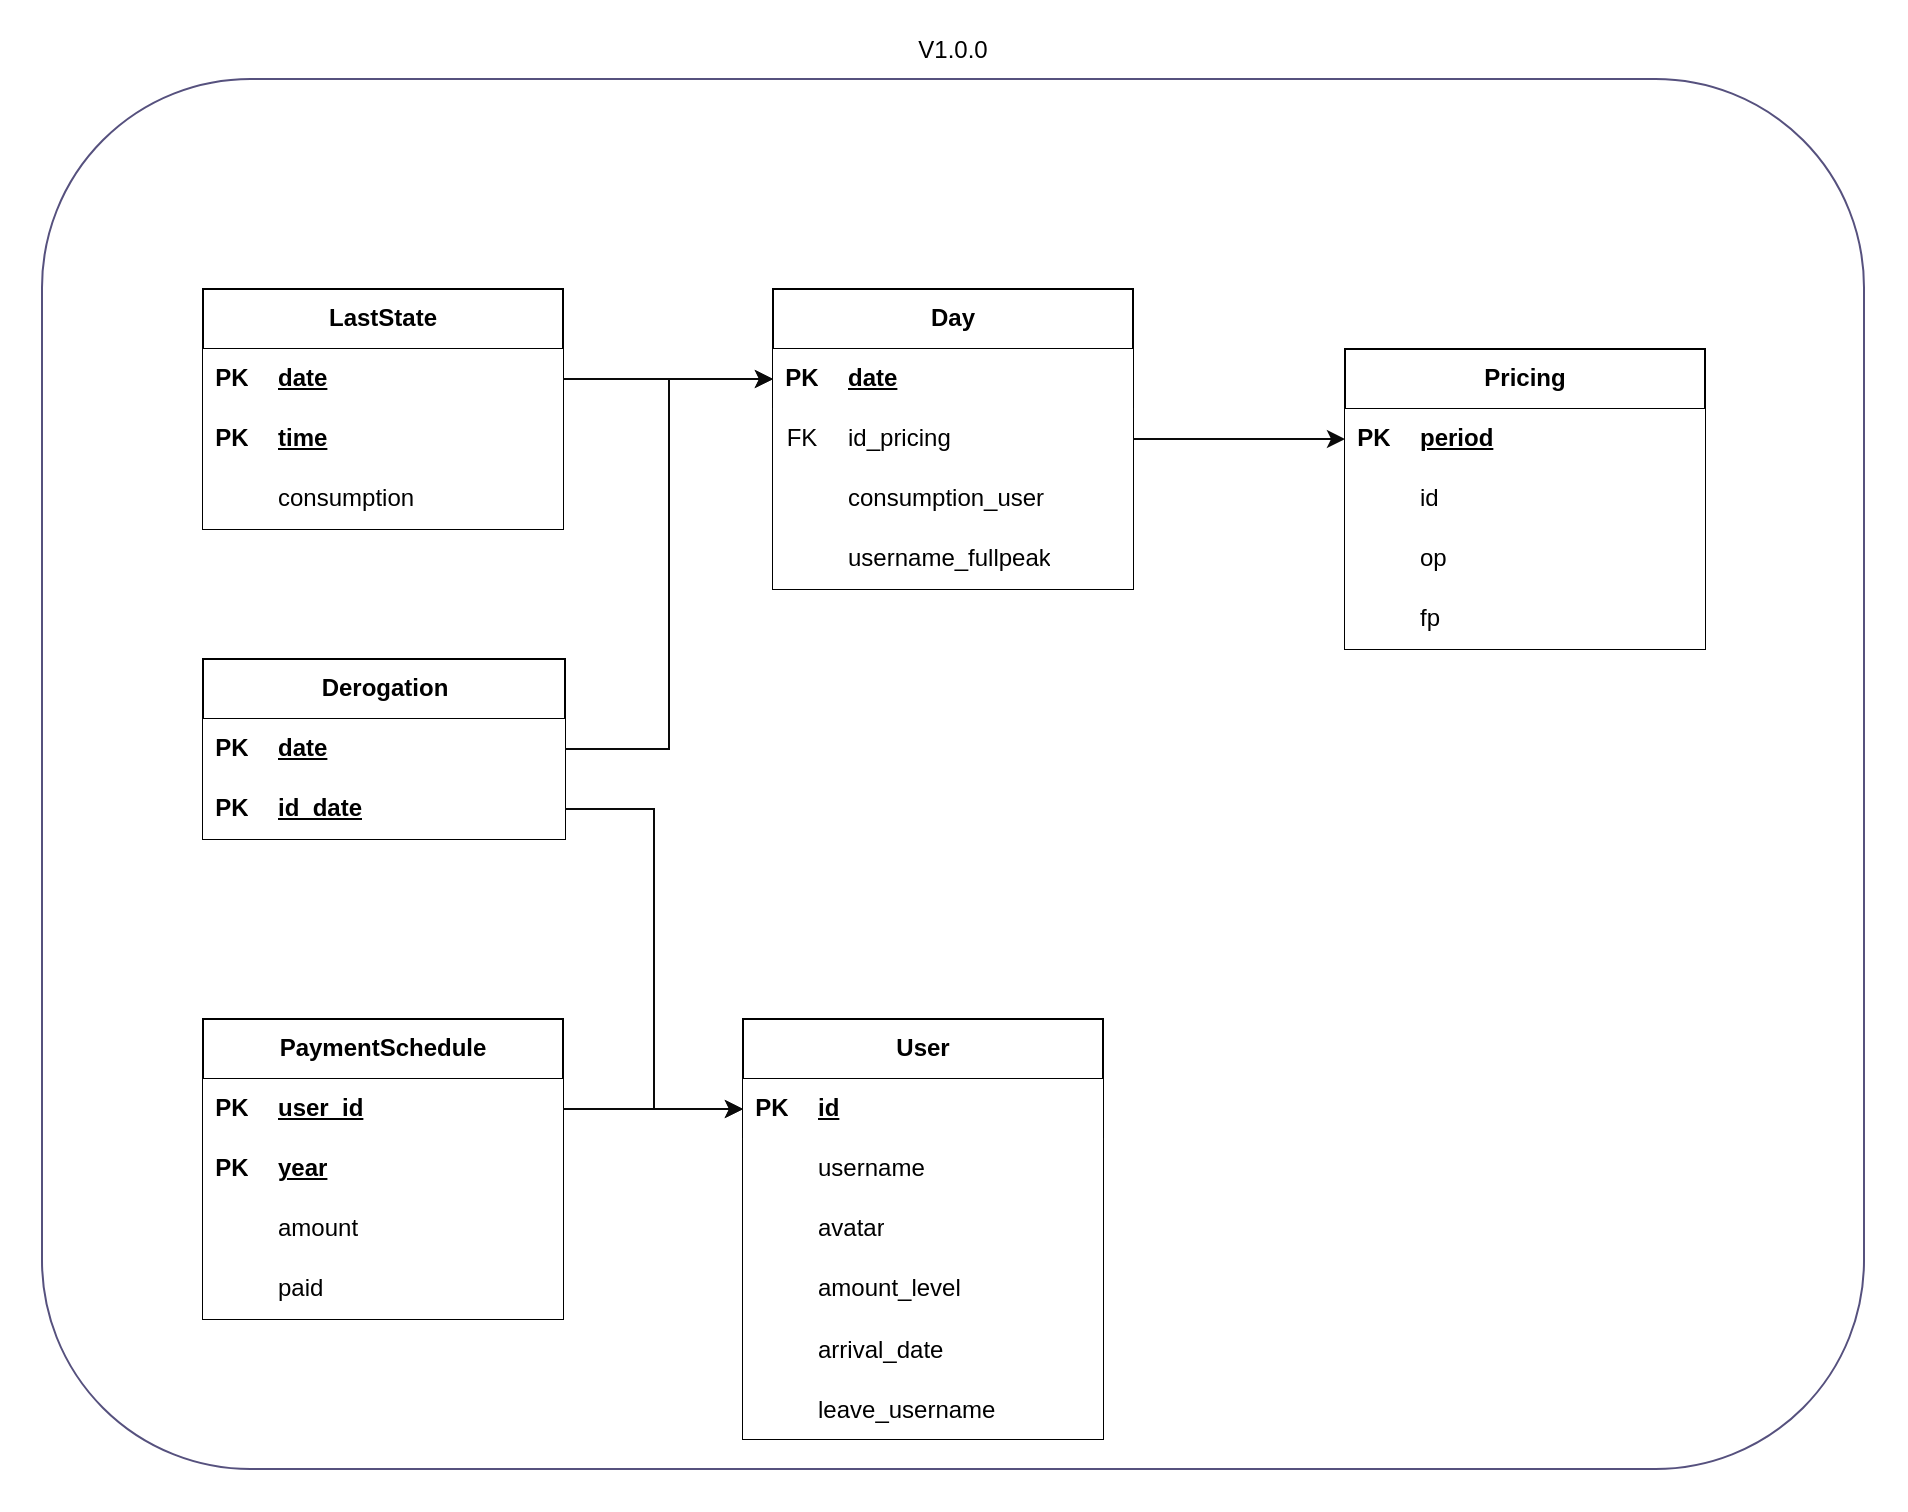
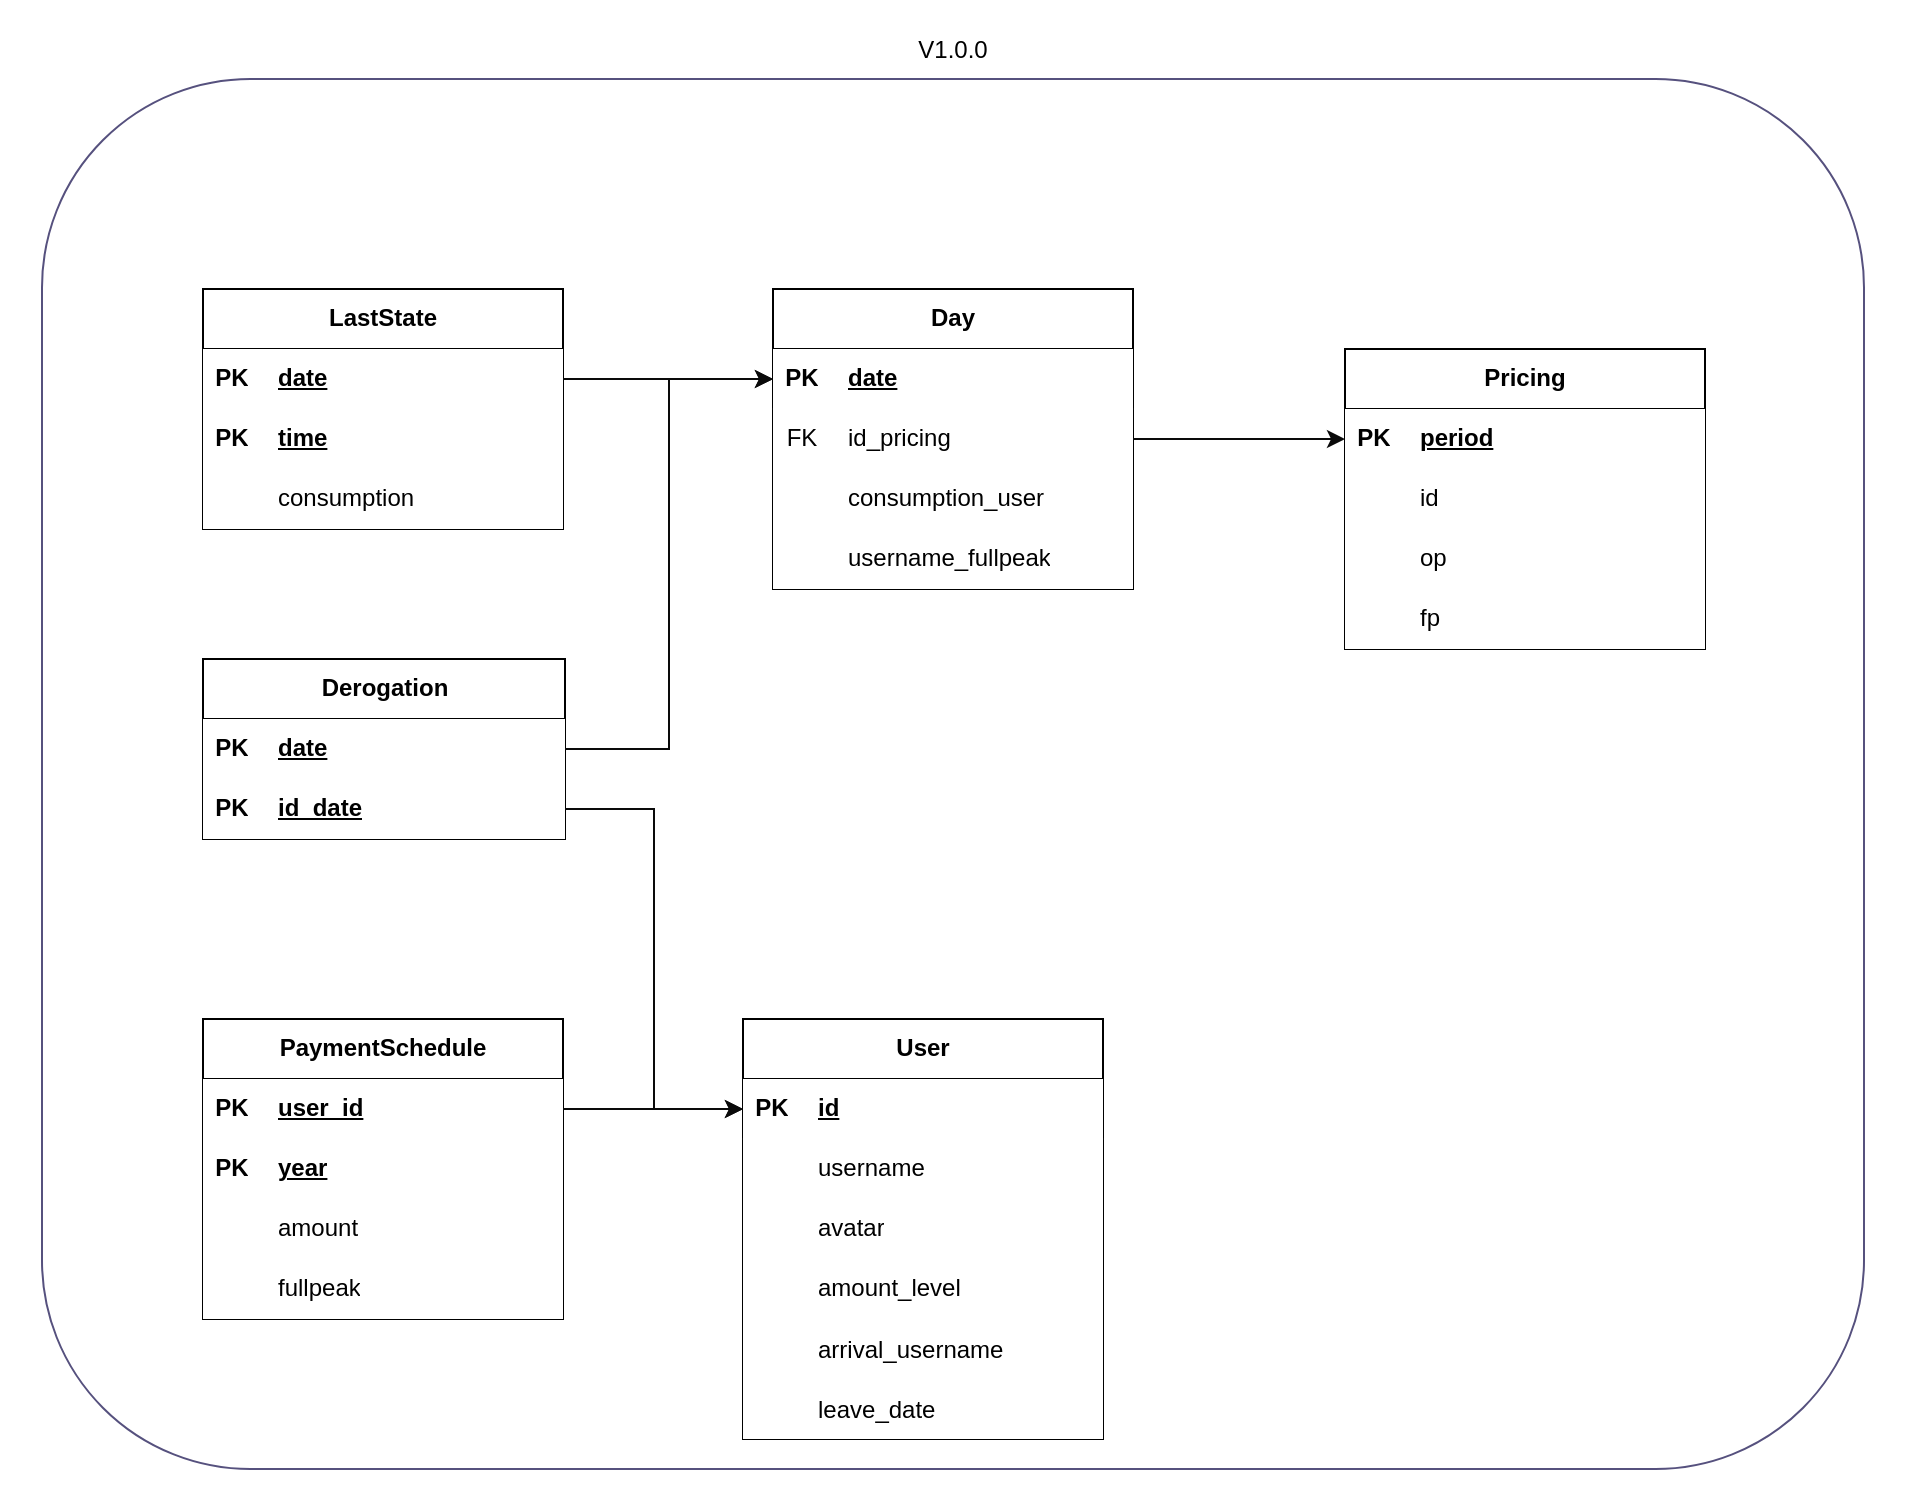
node "paid": label "paid" -> "fullpeak"
node "arrival_date": label "arrival_date" -> "arrival_username"
node "leave_username": label "leave_username" -> "leave_date"
